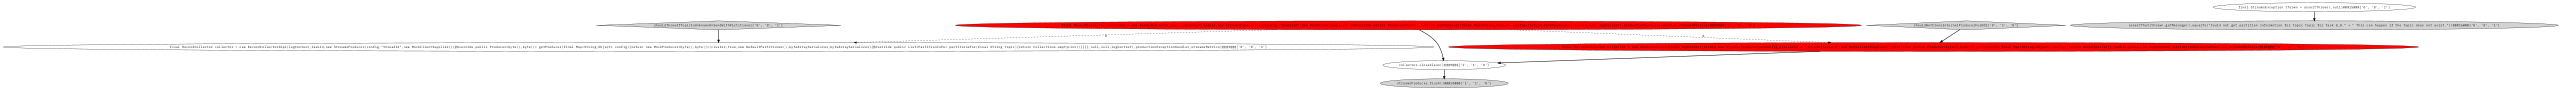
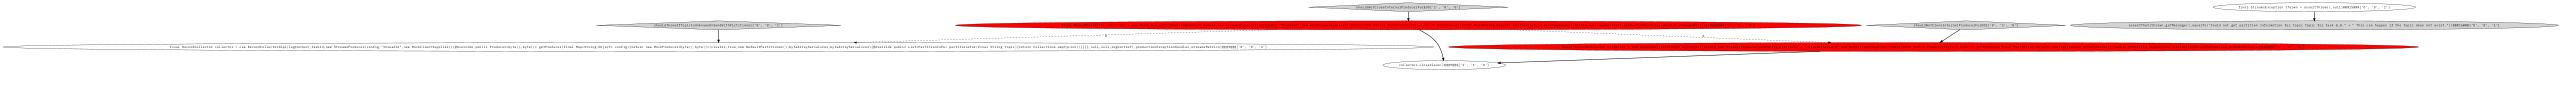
node "shouldNotCloseInternalProducerForEOS['1', '0', '0']": added
node "streamsProducer.flush()@@@10@@@['1', '1', '0']": removed
